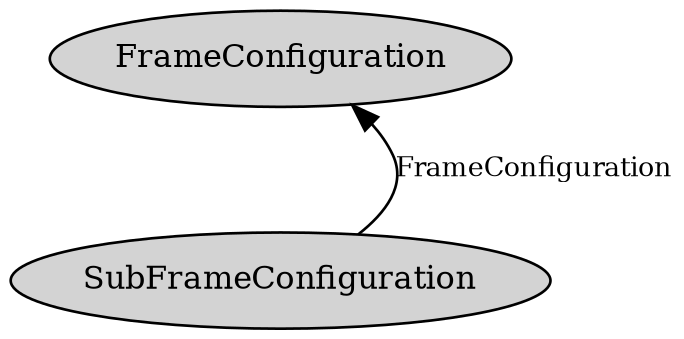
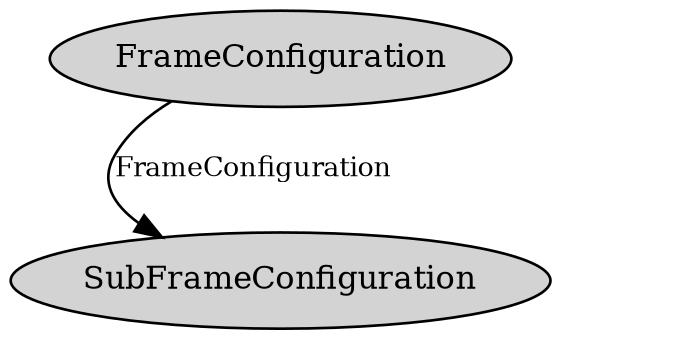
edge "SubFrameConfiguration" -> "FrameConfiguration": reversed
